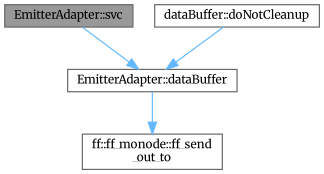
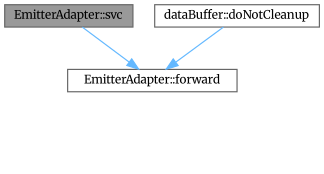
node "EmitterAdapter::dataBuffer": label "EmitterAdapter::dataBuffer" -> "EmitterAdapter::forward"
node "ff::ff_monode::ff_send _out_to": removed
